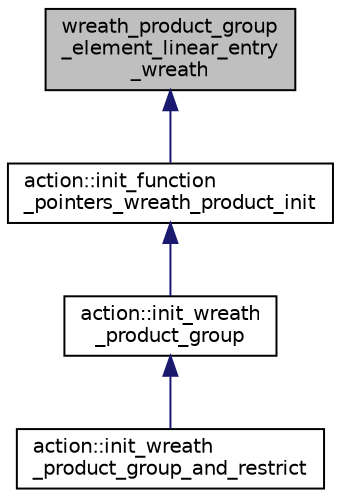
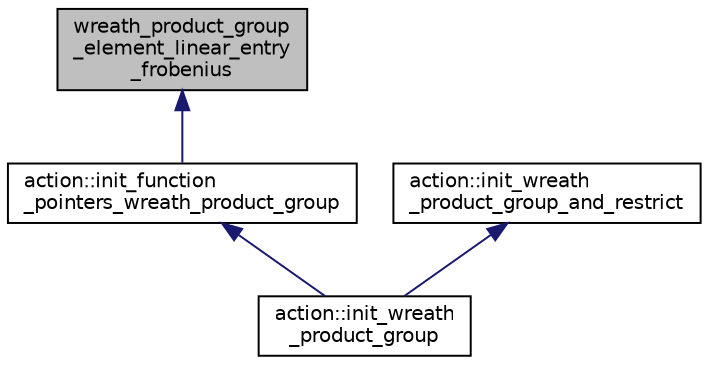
node "wreath_product_group _element_linear_entry _wreath": label "wreath_product_group _element_linear_entry _wreath" -> "wreath_product_group _element_linear_entry _frobenius"
node "action::init_function _pointers_wreath_product_init": label "action::init_function _pointers_wreath_product_init" -> "action::init_function _pointers_wreath_product_group"
edge "action::init_wreath _product_group_and_restrict" -> "action::init_wreath _product_group": reversed
